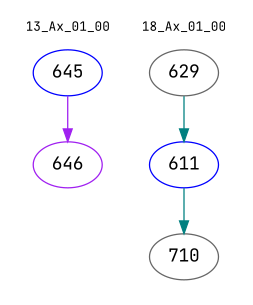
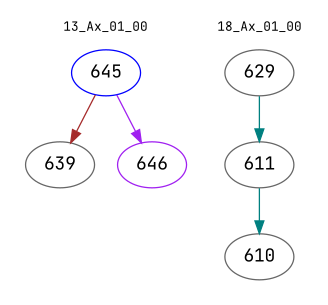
node "639": added
node "611": color blue -> gray40
node "710": label "710" -> "610"
